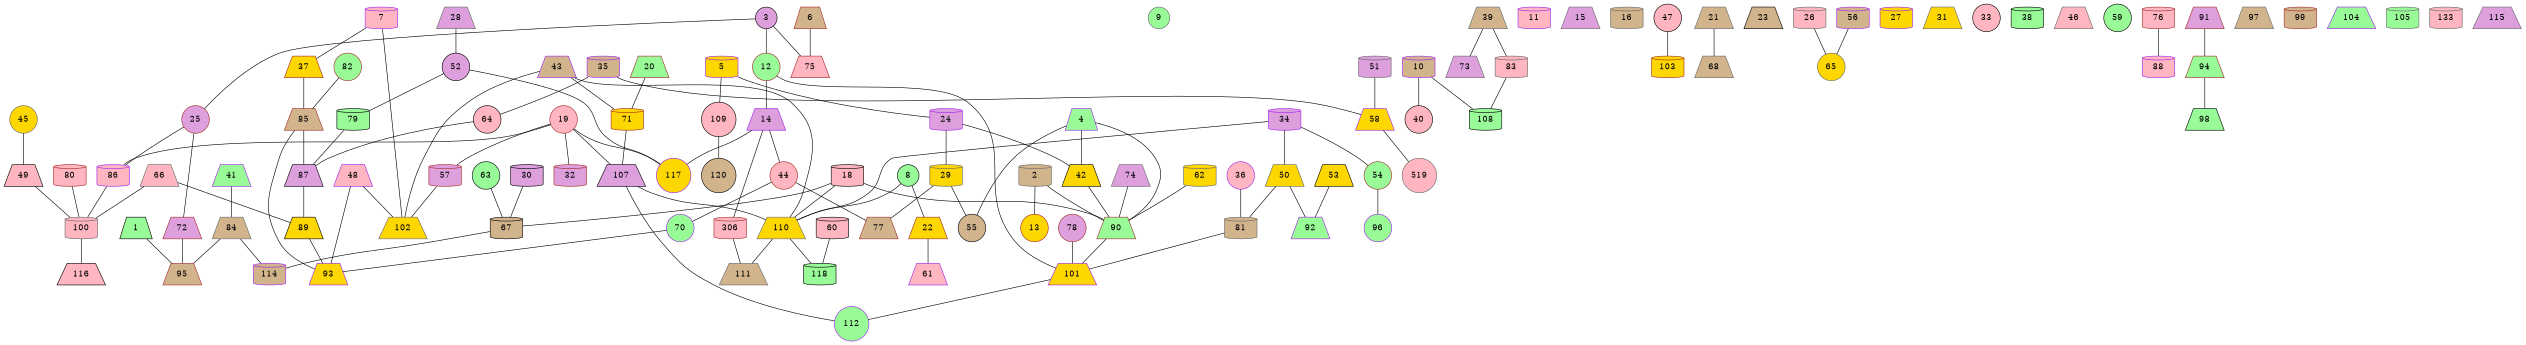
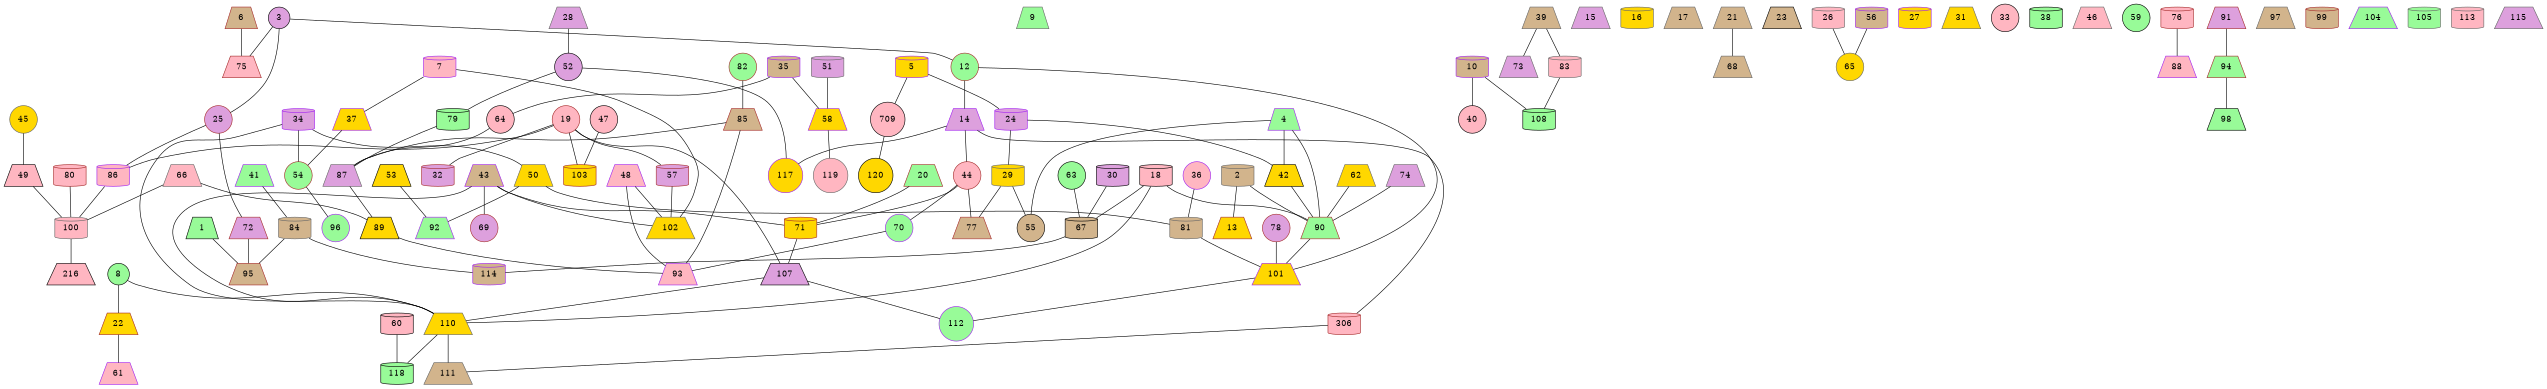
node "9": shape circle -> trapezium
node "11": removed
node "16": fillcolor tan -> gold
node "17": added
node "133": label "133" -> "113"
node "37": color brown -> purple
node "88": shape cylinder -> trapezium
edge "37" -- "85": now "37" -- "54"
node "109": label "109" -> "709"
edge "19" -- "117": now "19" -- "103"
node "87": color black -> gray40
node "120": fillcolor tan -> gold
node "62": shape cylinder -> trapezium
node "519": label "519" -> "119"
edge "44" -- "71": added
node "84": shape trapezium -> cylinder
node "69": added
node "13": shape circle -> trapezium
node "116": label "116" -> "216"
node "93": fillcolor gold -> lightpink
